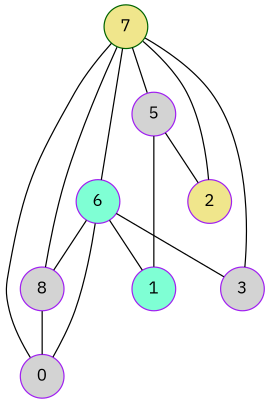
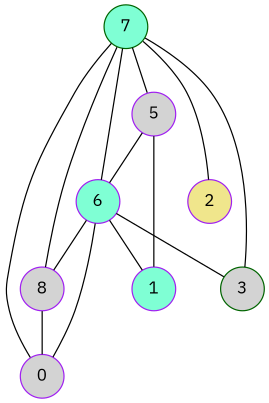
node "7": fillcolor khaki -> aquamarine
edge "5" -- "2": now "5" -- "6"
node "3": color purple -> darkgreen
